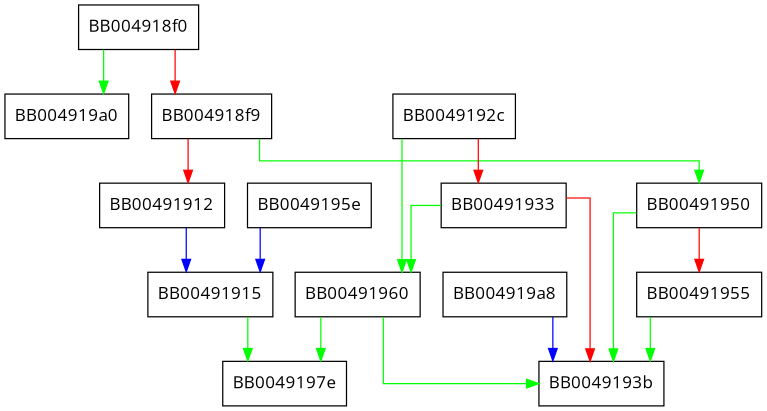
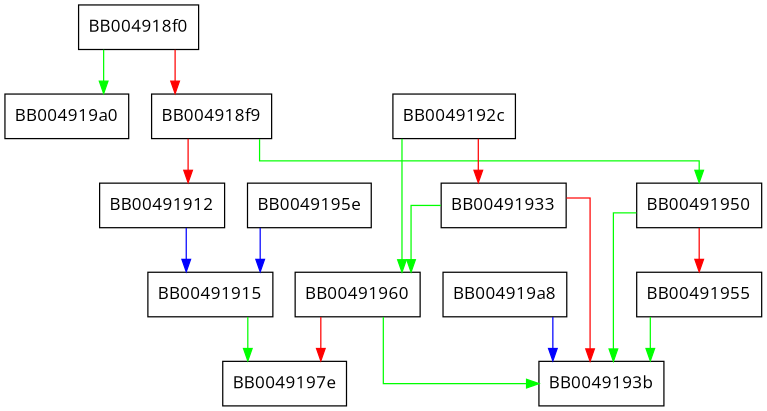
edge "BB00491960" -> "BB0049197e": color green -> red
